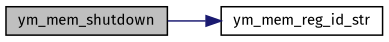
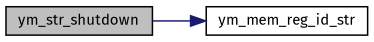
node "ym_mem_shutdown": label "ym_mem_shutdown" -> "ym_str_shutdown"
